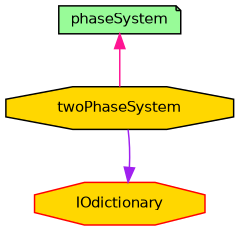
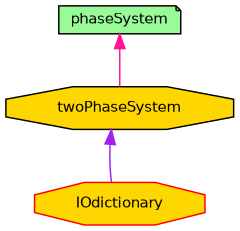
edge "twoPhaseSystem" -> "IOdictionary": reversed
